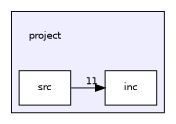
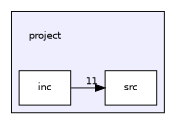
edge "src" -> "inc": reversed
